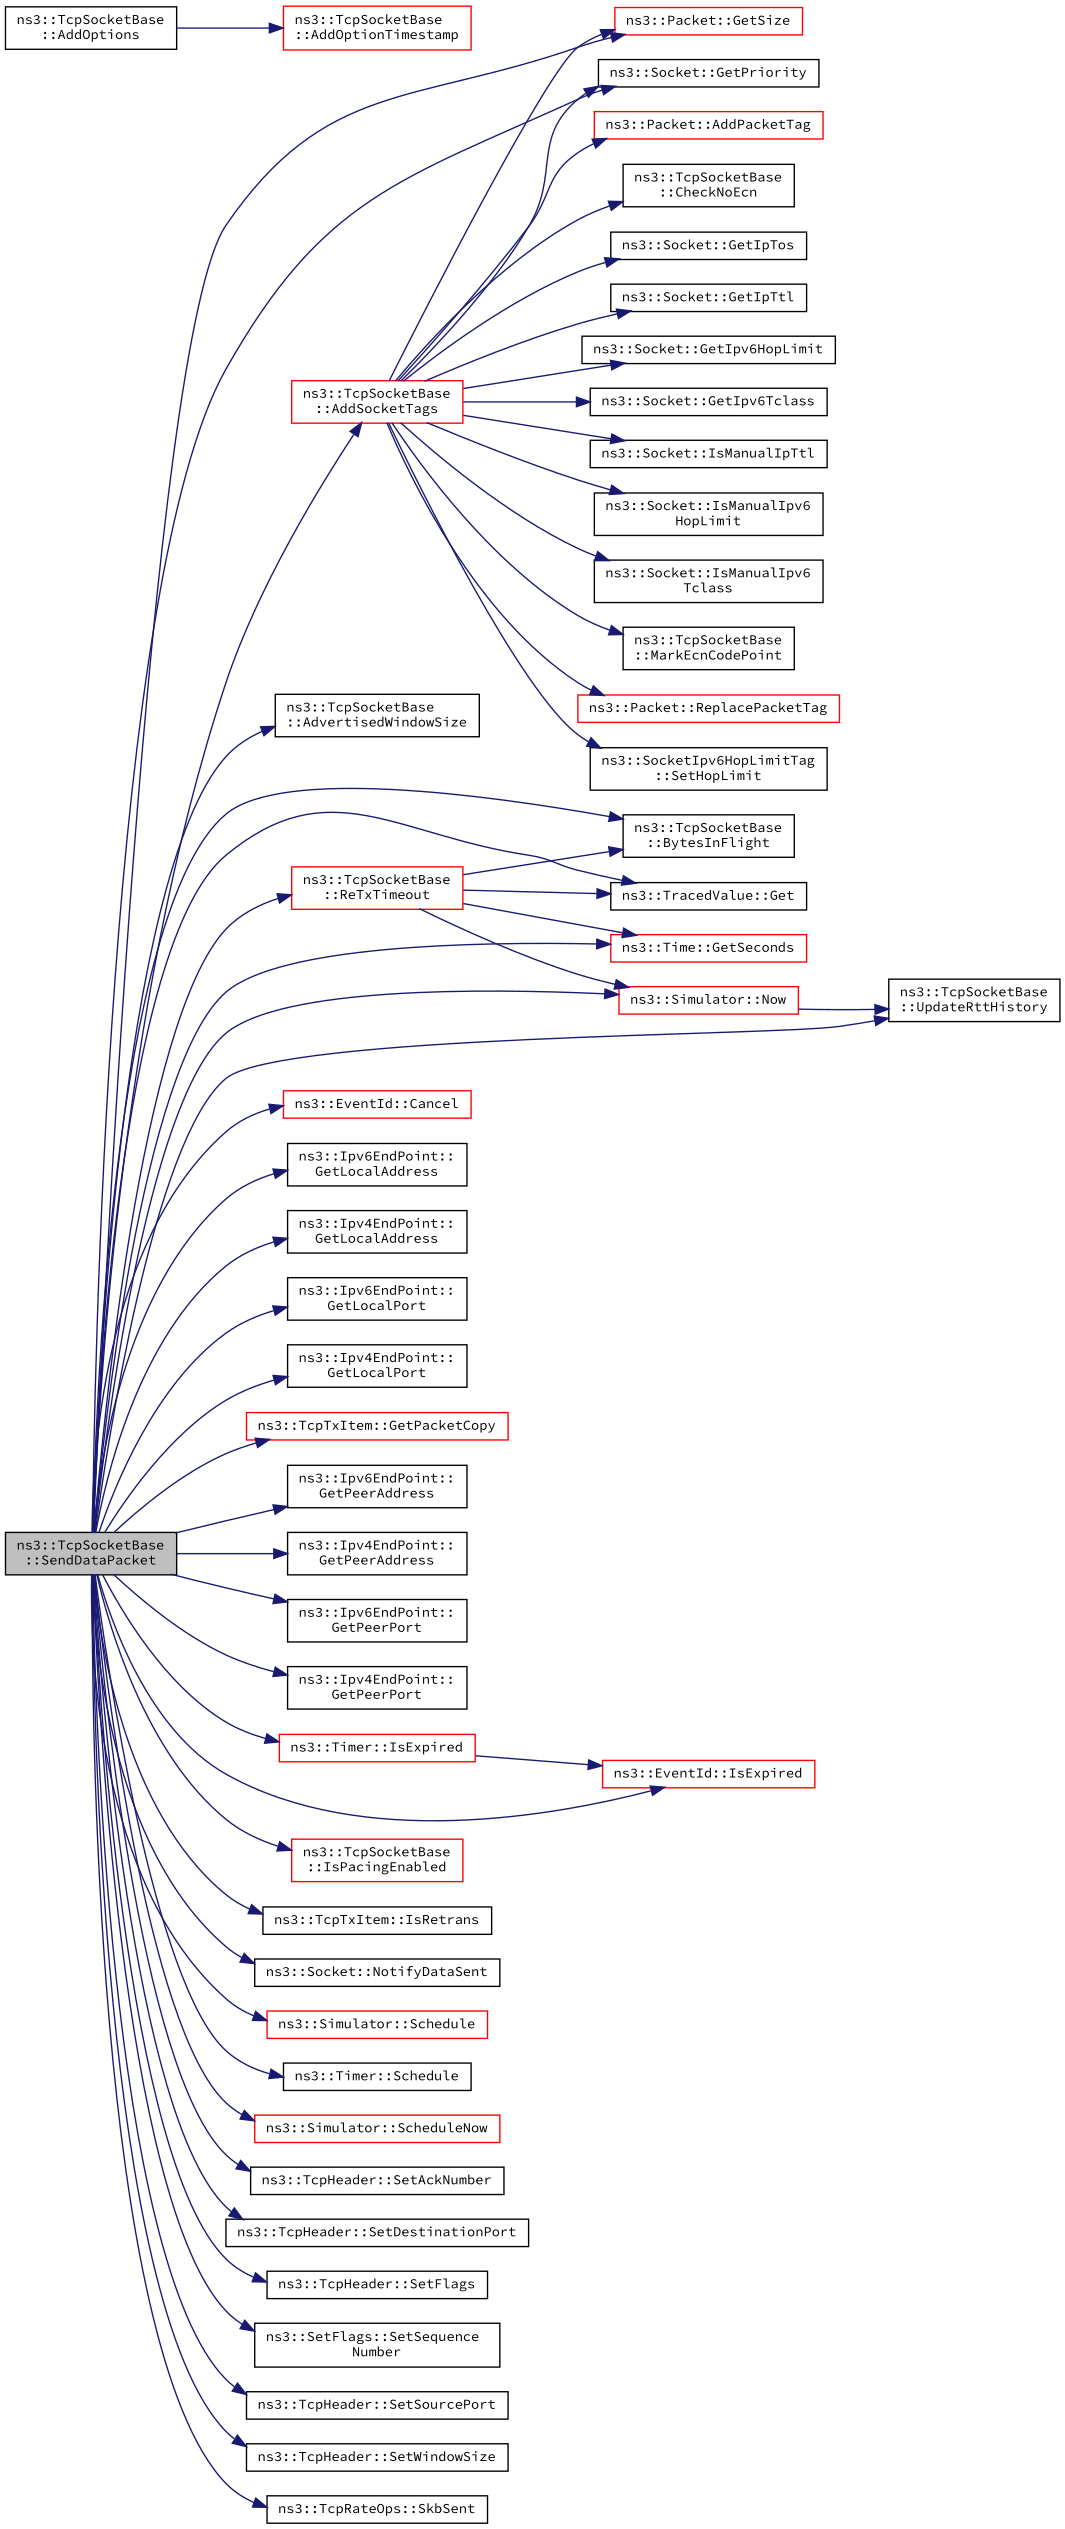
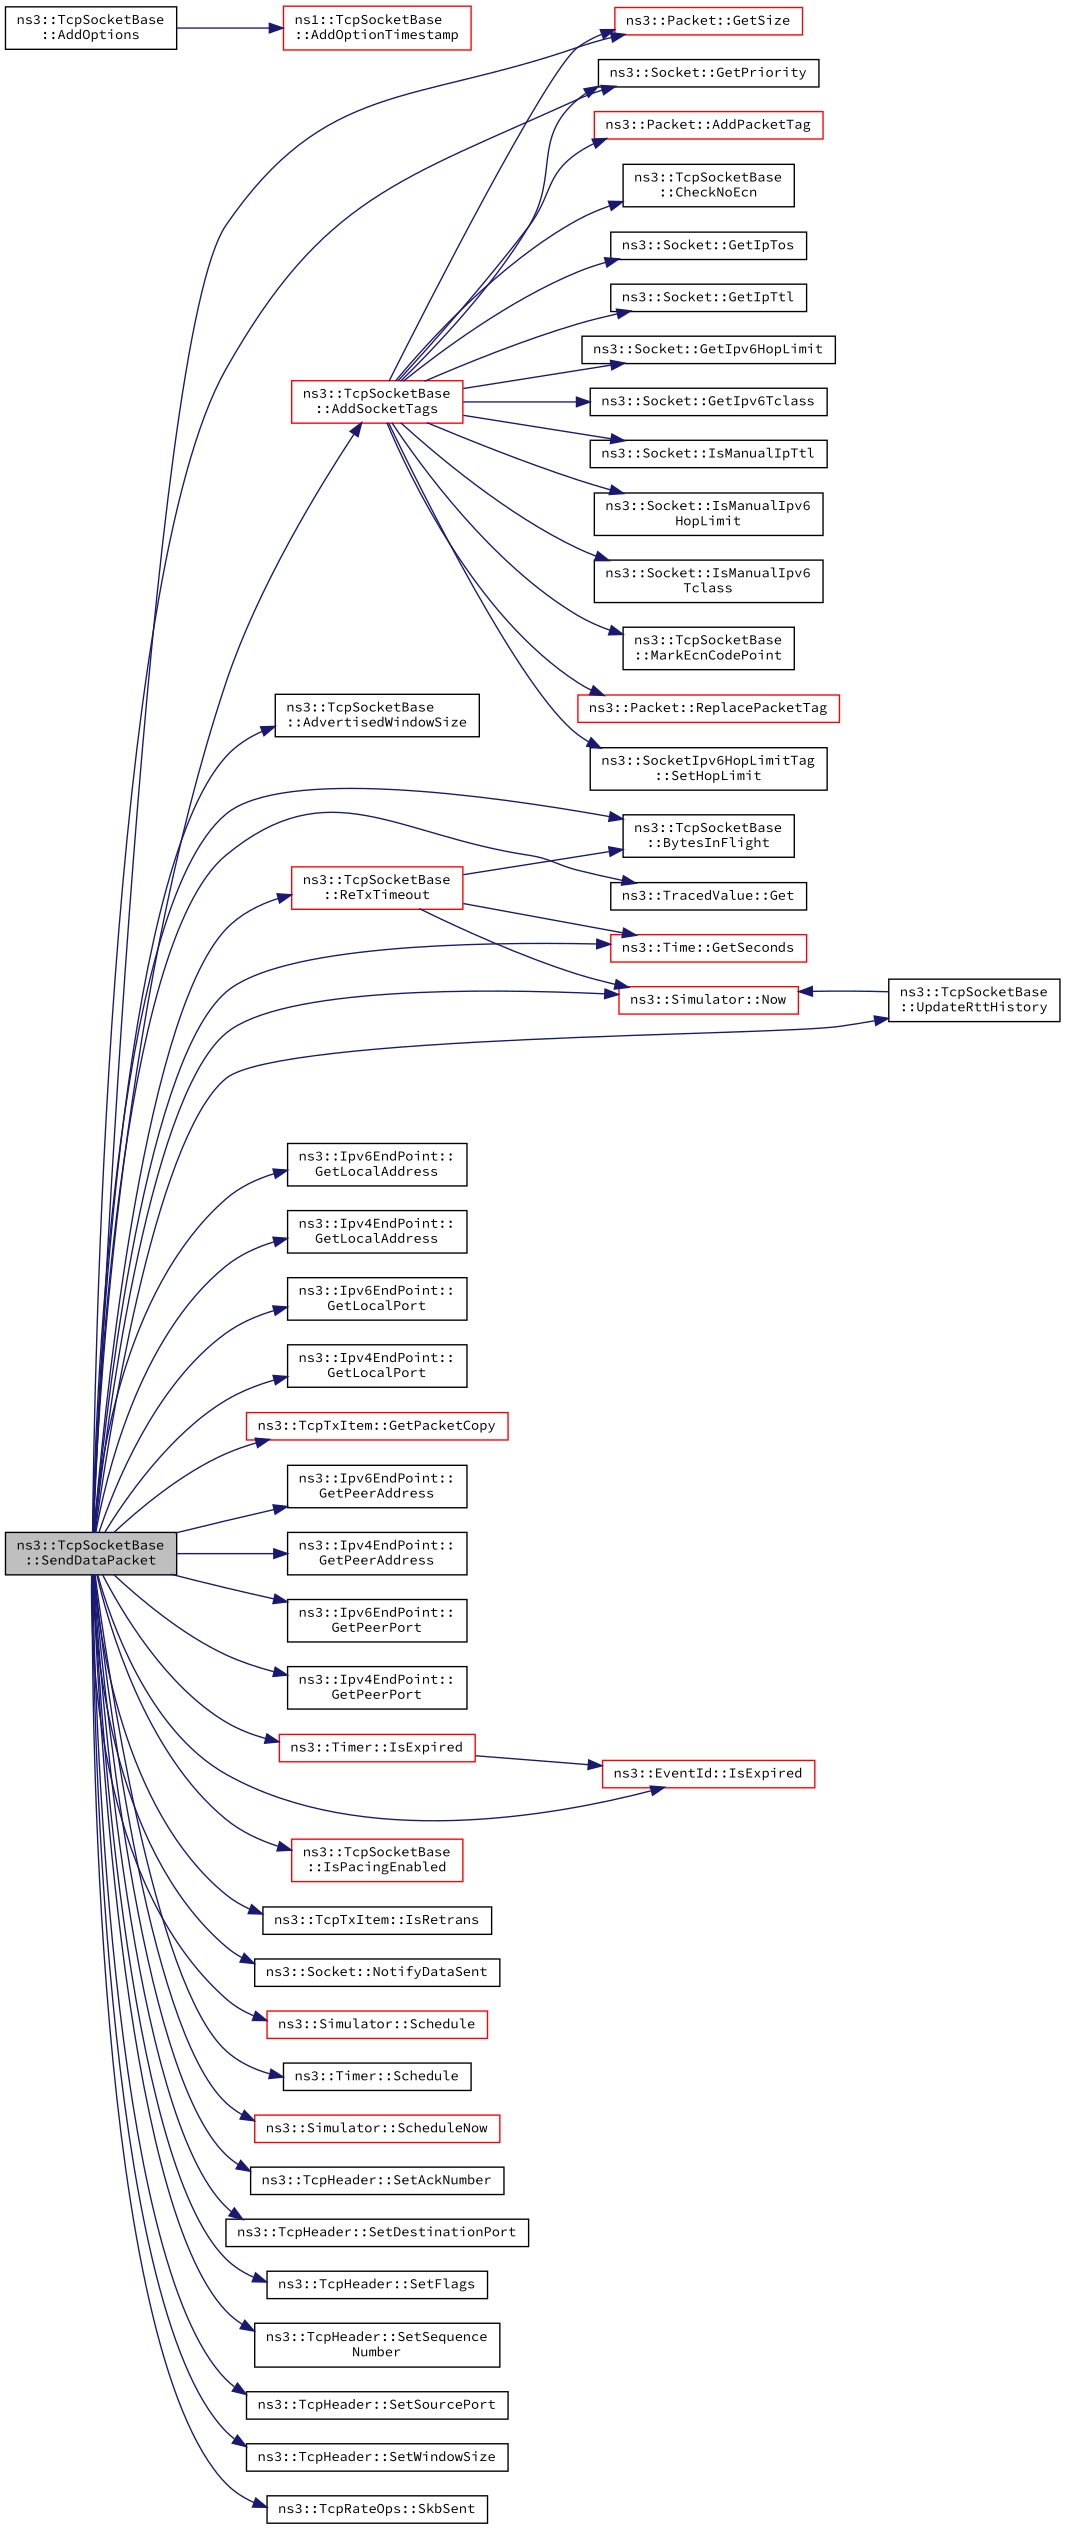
node "ns3::TcpSocketBase ::AddOptionTimestamp": label "ns3::TcpSocketBase ::AddOptionTimestamp" -> "ns1::TcpSocketBase ::AddOptionTimestamp"
edge "ns3::TcpSocketBase ::ReTxTimeout" -> "ns3::TracedValue::Get": removed
edge "ns3::Simulator::Now" -> "ns3::TcpSocketBase ::UpdateRttHistory": reversed
node "ns3::EventId::Cancel": removed
node "ns3::SetFlags::SetSequence Number": label "ns3::SetFlags::SetSequence Number" -> "ns3::TcpHeader::SetSequence Number"
